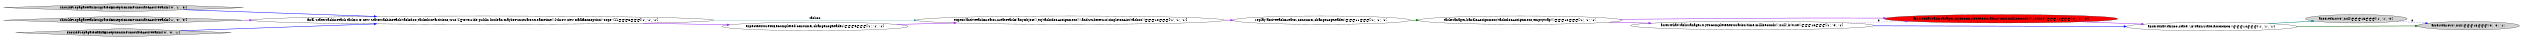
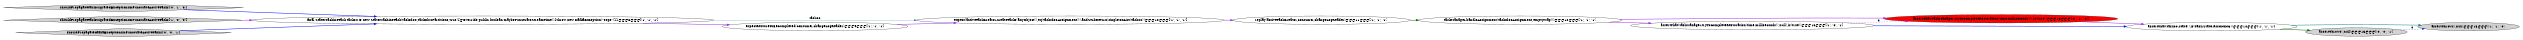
edge "assertThrows(,null)@@@15@@@['1', '1', '0']" -> "assertThrows(,null)@@@15@@@['0', '0', '1']": reversed
